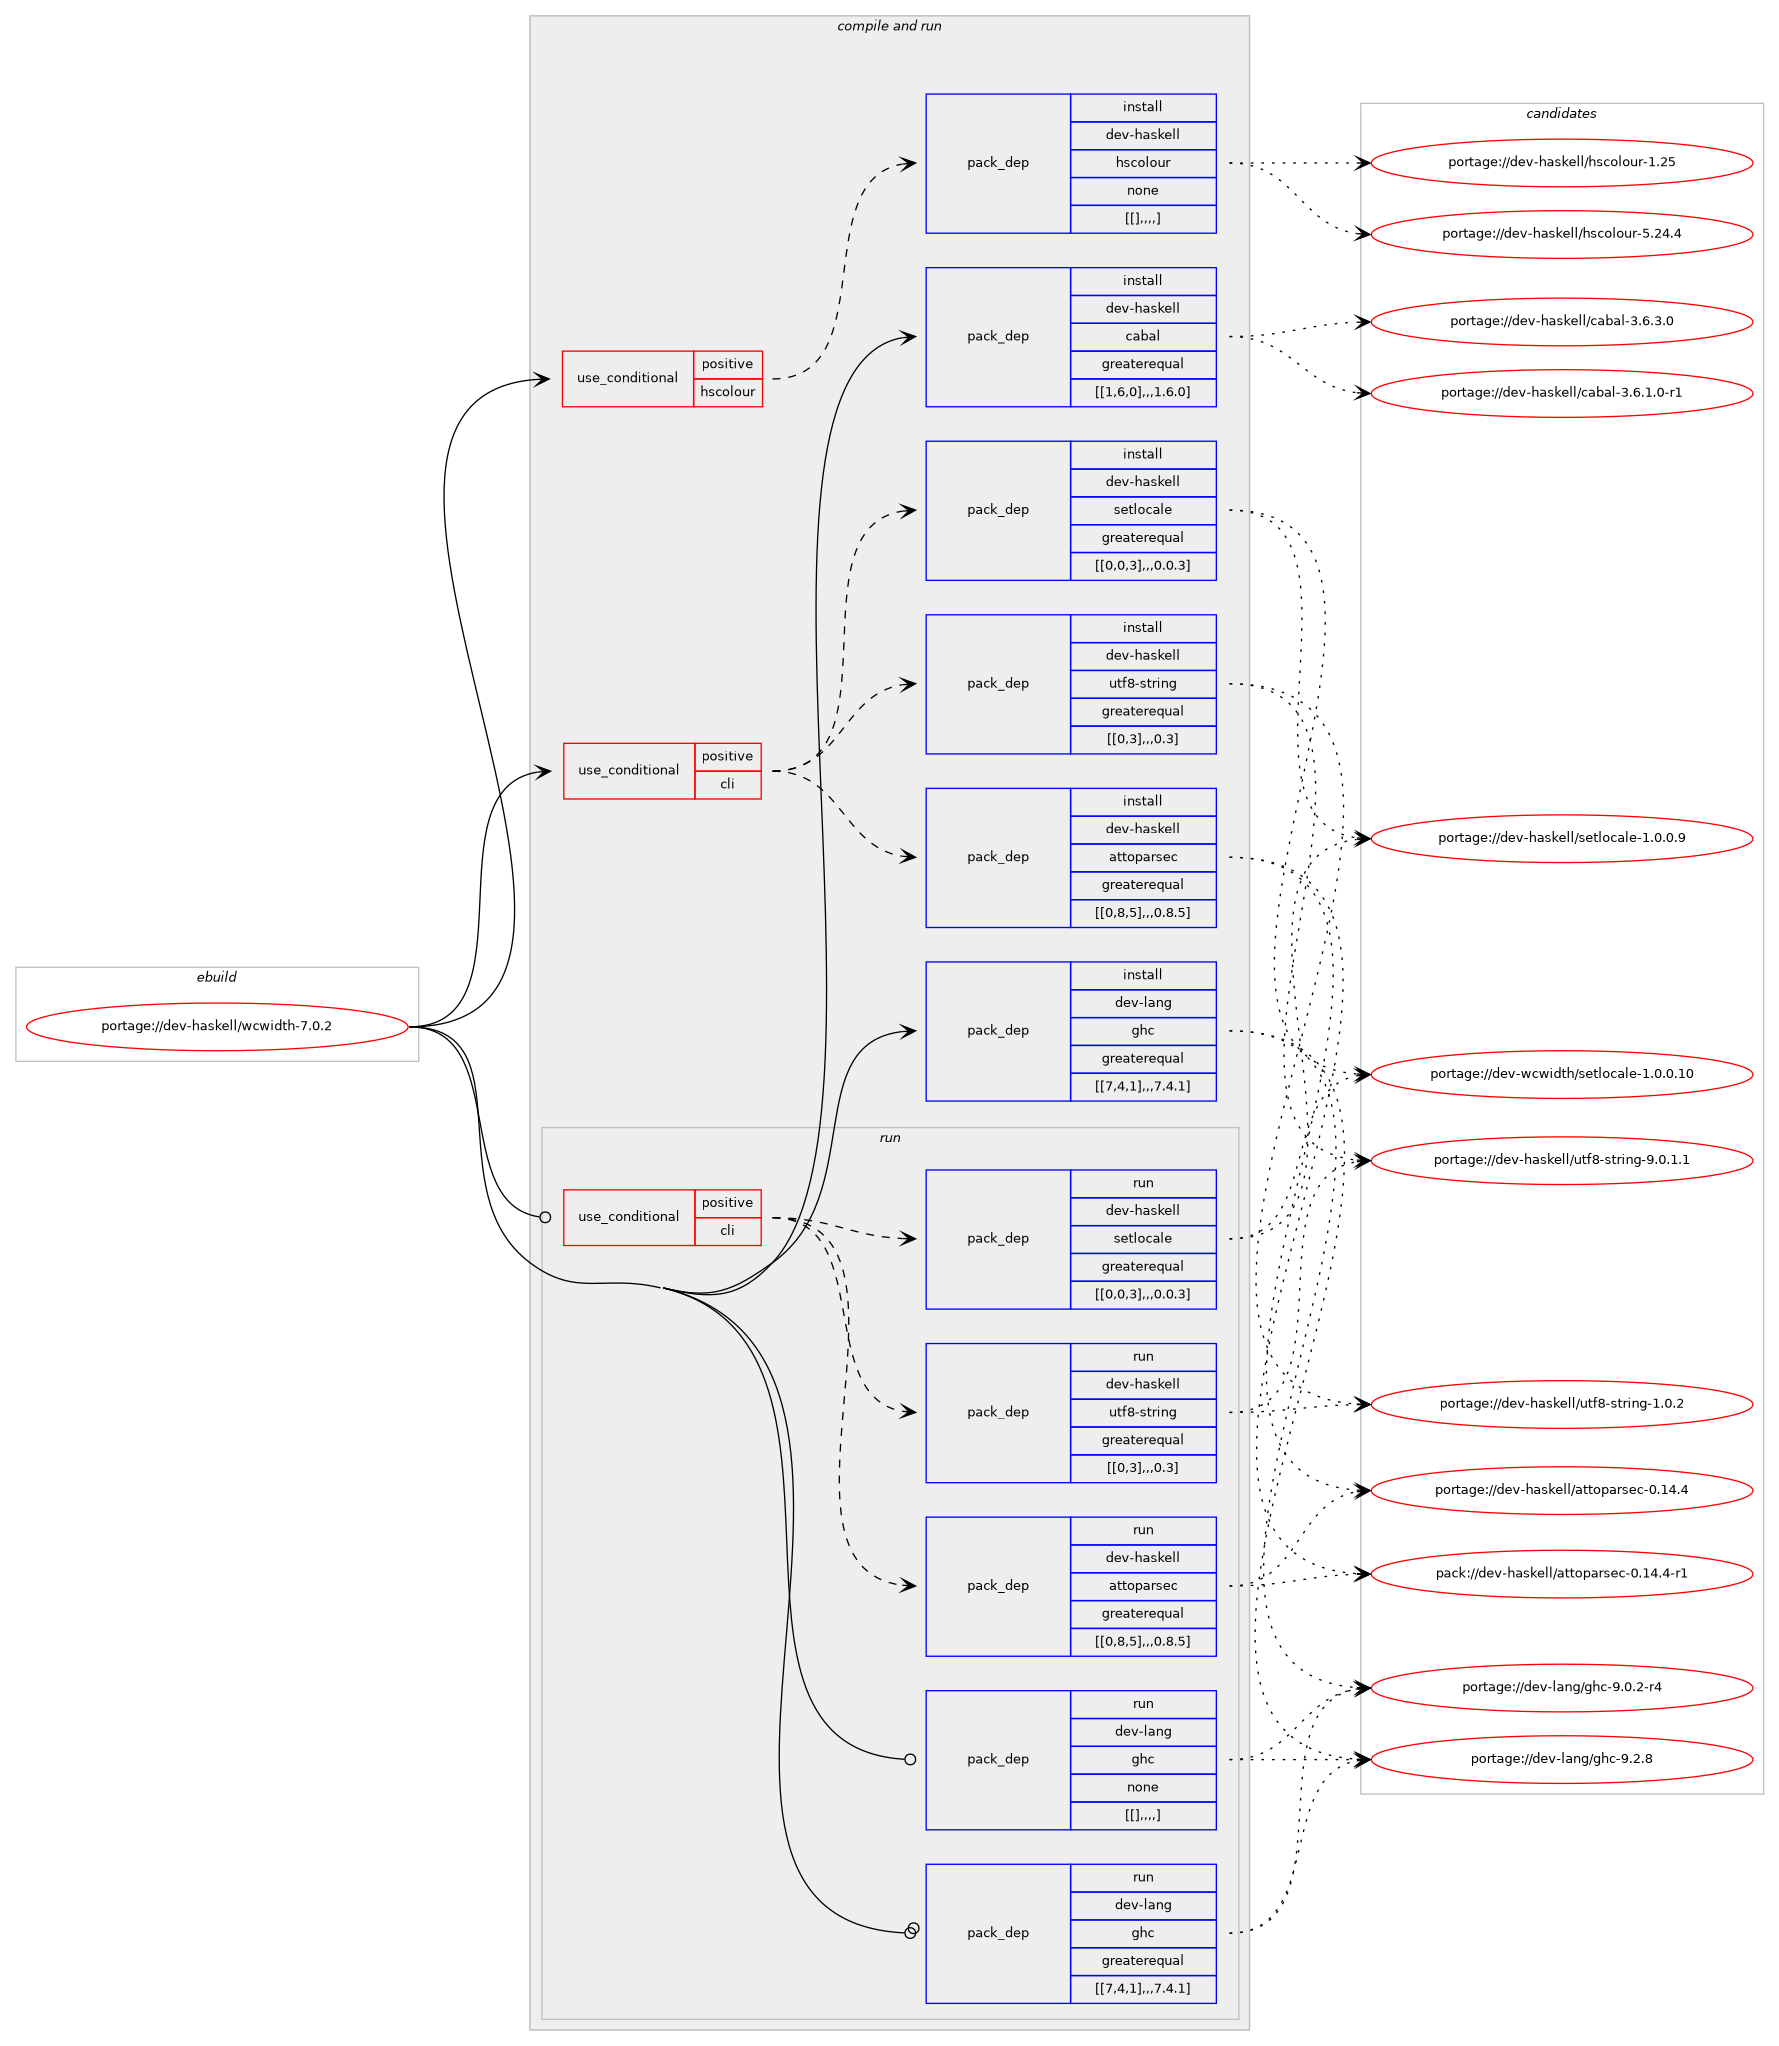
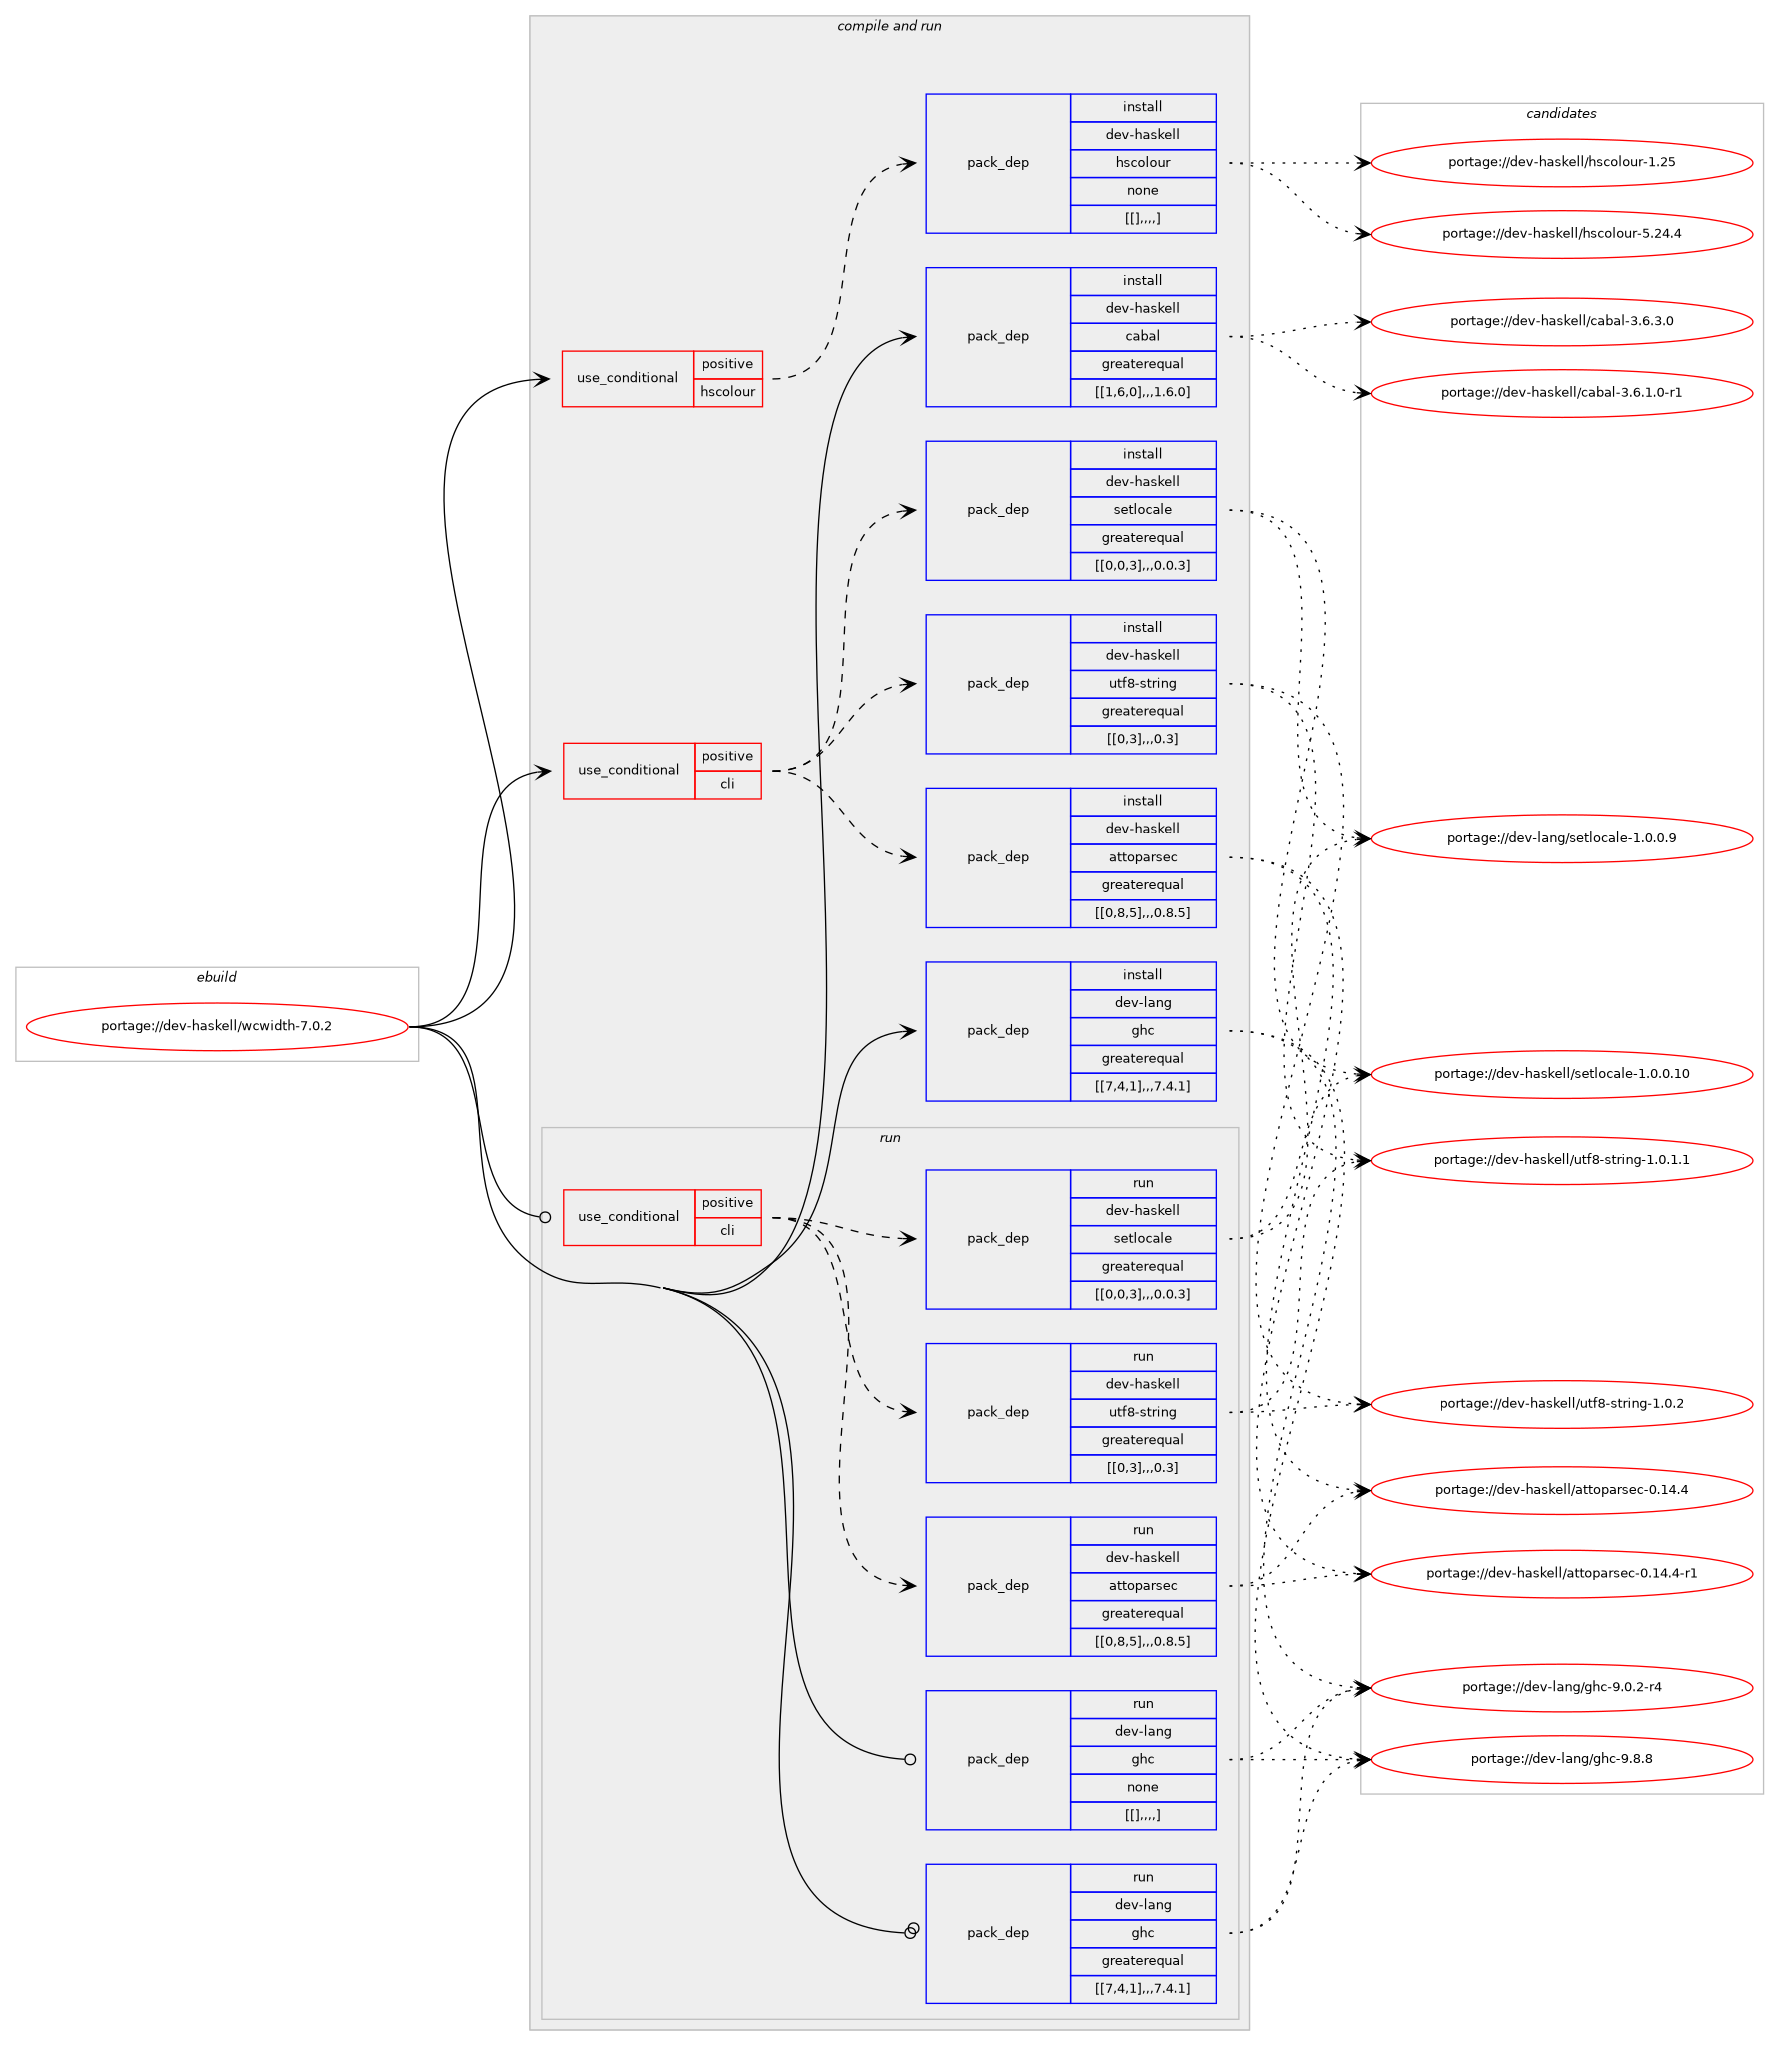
node "portage://dev-haskell/setlocale-1.0.0.9": label "portage://dev-haskell/setlocale-1.0.0.9" -> "portage://dev-lang/setlocale-1.0.0.9"
node "portage://dev-wcwidth/setlocale-1.0.0.10": label "portage://dev-wcwidth/setlocale-1.0.0.10" -> "portage://dev-haskell/setlocale-1.0.0.10"
node "portage://dev-haskell/utf8-string-9.0.1.1": label "portage://dev-haskell/utf8-string-9.0.1.1" -> "portage://dev-haskell/utf8-string-1.0.1.1"
node "pack://dev-haskell/attoparsec-0.14.4-r1": label "pack://dev-haskell/attoparsec-0.14.4-r1" -> "portage://dev-haskell/attoparsec-0.14.4-r1"
node "portage://dev-lang/ghc-9.2.8": label "portage://dev-lang/ghc-9.2.8" -> "portage://dev-lang/ghc-9.8.8"
